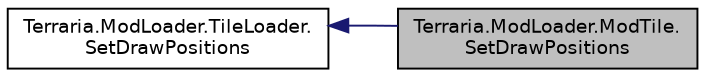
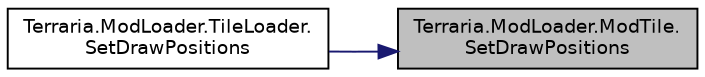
edge "Terraria.ModLoader.ModTile. SetDrawPositions" -> "Terraria.ModLoader.TileLoader. SetDrawPositions": reversed
